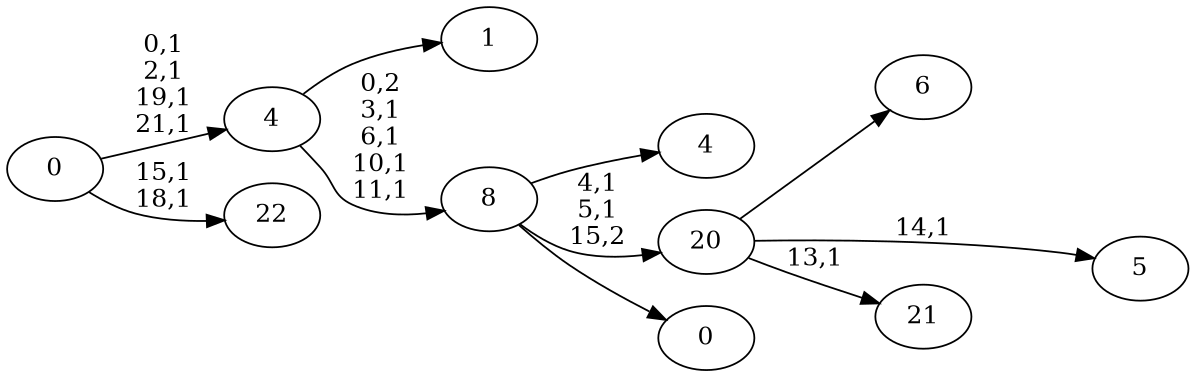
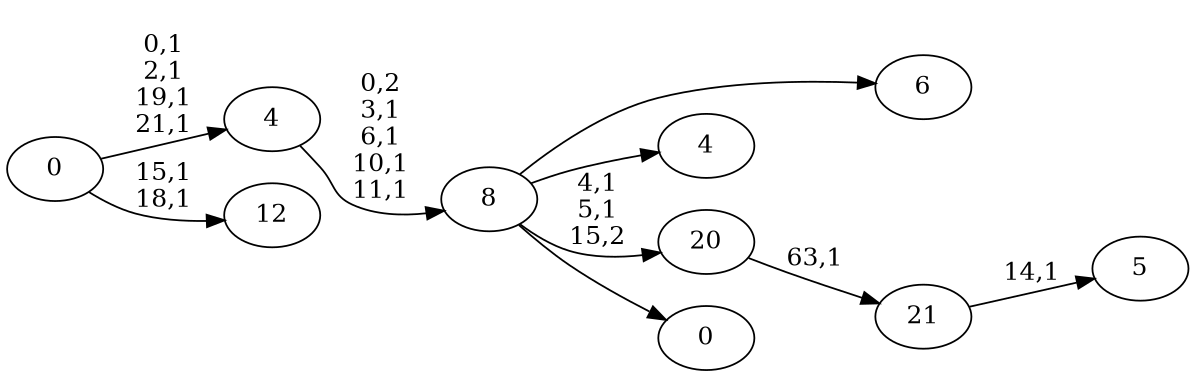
node "1": removed
edge "20" -> "6": now "8" -> "6"
node "22": label "22" -> "12"
edge "20" -> "5": now "21" -> "5"
edge "20" -> "21": label "13,1" -> "63,1"
